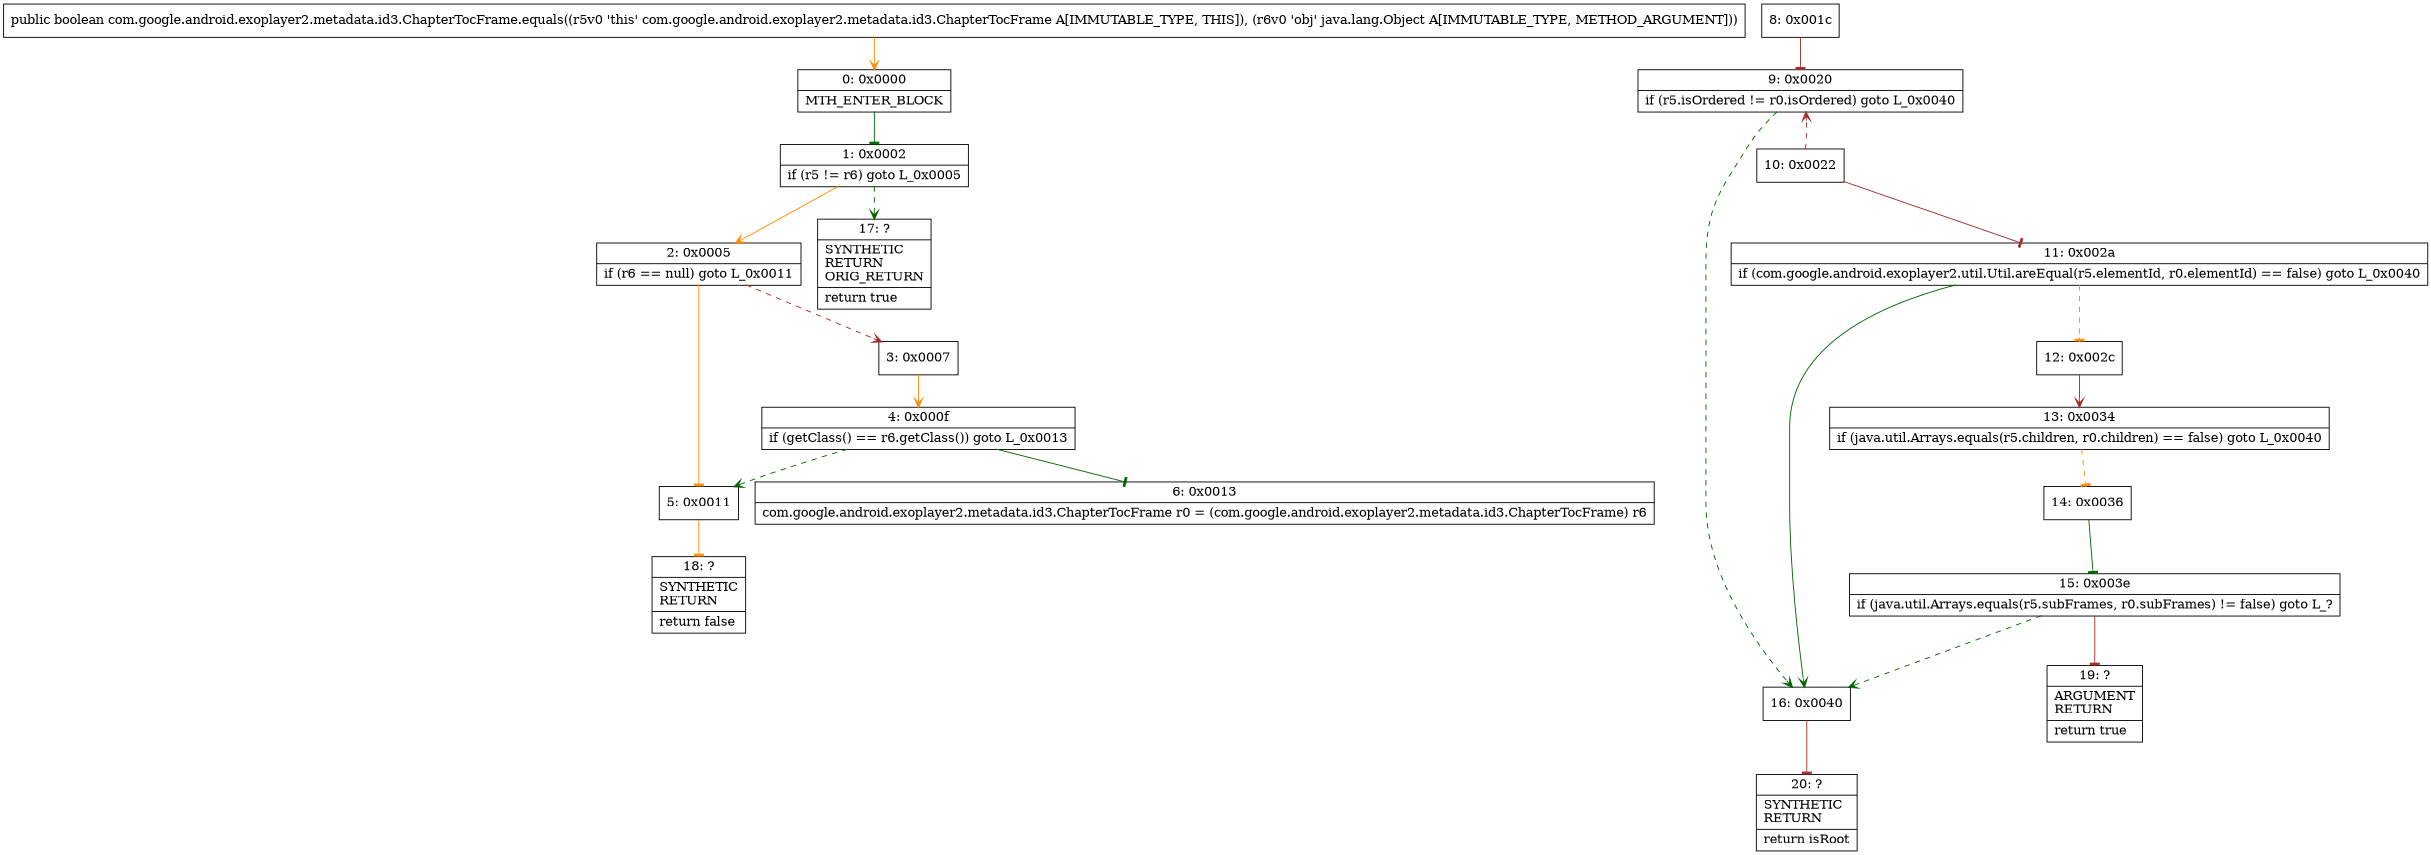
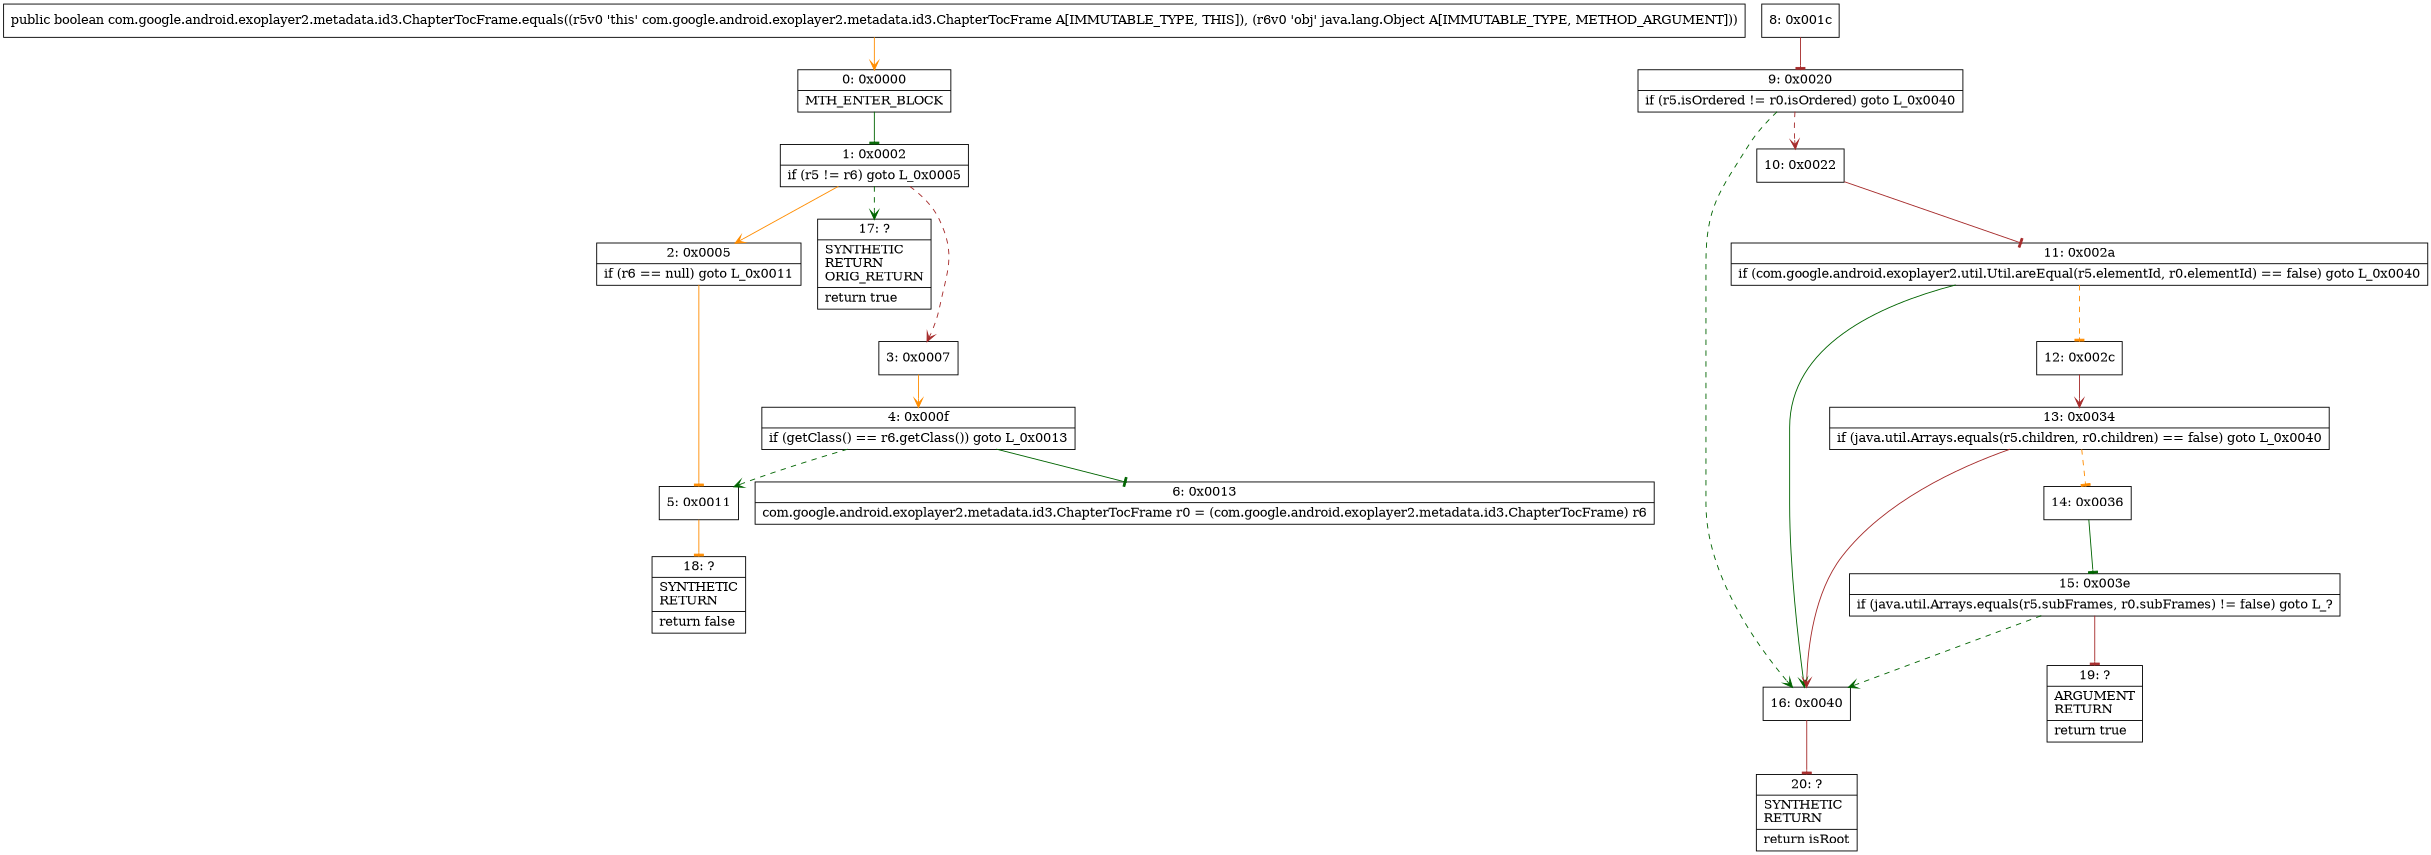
edge "10: 0x0022" -> "9: 0x0020": reversed
edge "2: 0x0005" -> "3: 0x0007": now "1: 0x0002" -> "3: 0x0007"
edge "13: 0x0034" -> "16: 0x0040": added
